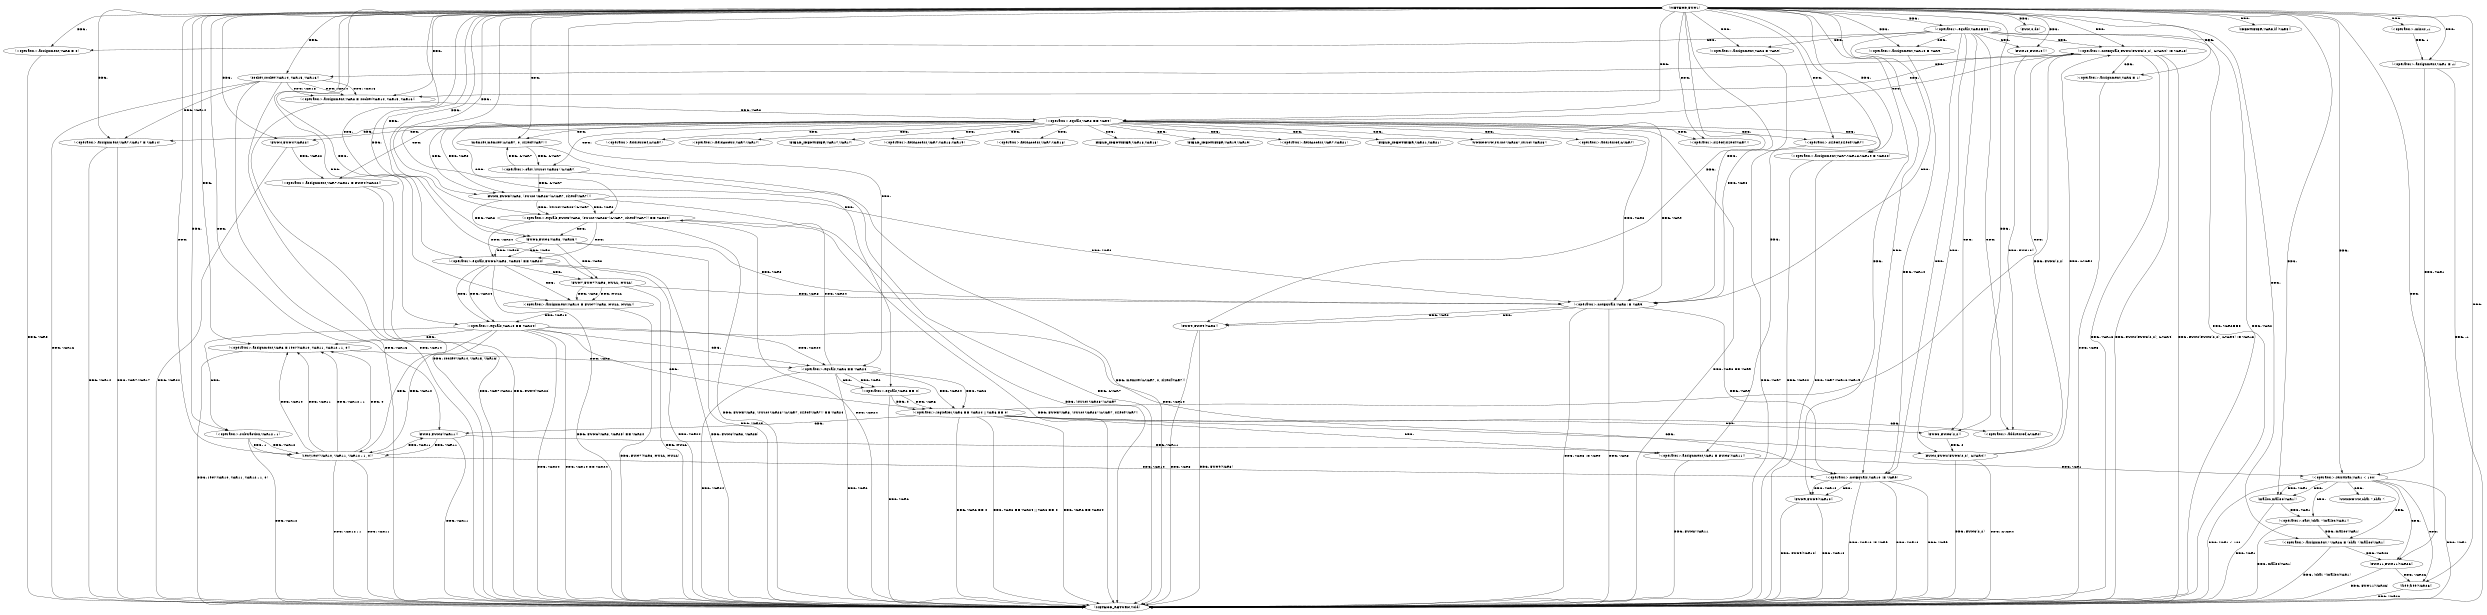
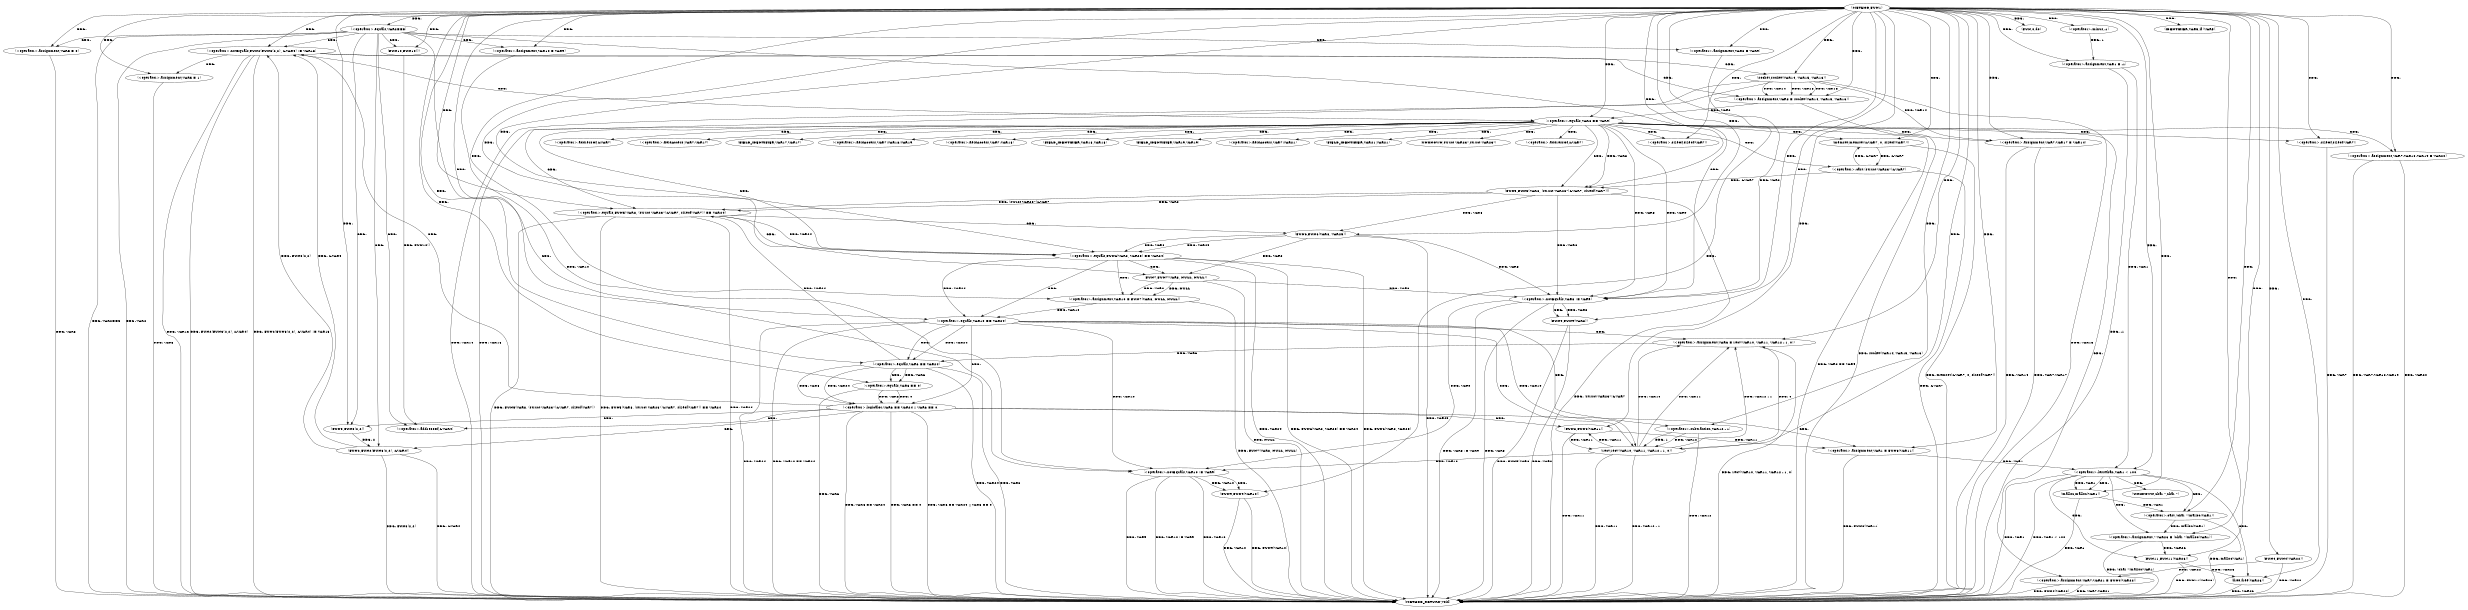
edge "(<operator>.equals,VAR8 == VAR9)" -> "(FUN4,FUN4(VAR22))": now "(<operator>.equals,VAR8 == VAR9)" -> "(<operator>.equals,FUN6(VAR8, VAR25) == VAR24)"
edge "(METHOD,FUN1)" -> "(<operator>.notEquals,VAR10 != VAR9)": now "(METHOD,FUN1)" -> "(<operator>.cast,(char *)malloc(VAR1))"
